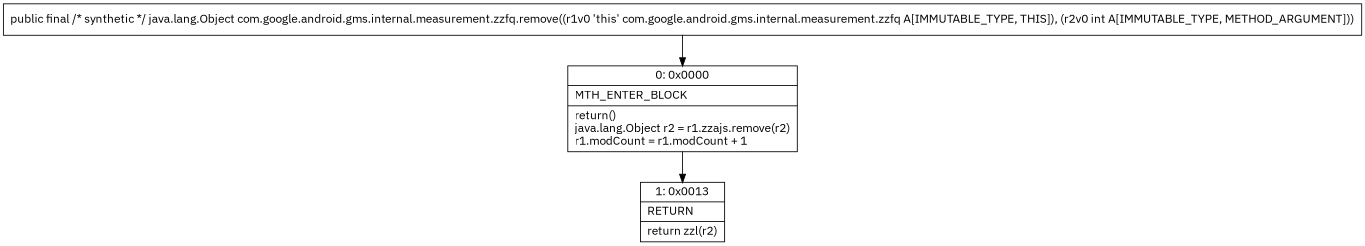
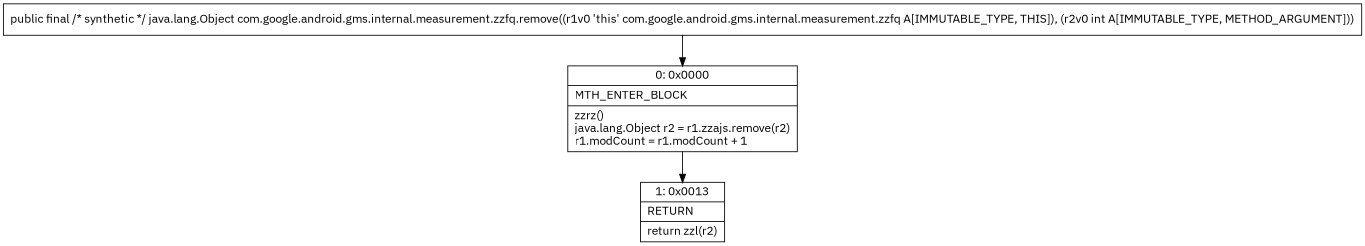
node "0: 0x0000": text "return()" -> "zzrz()"
